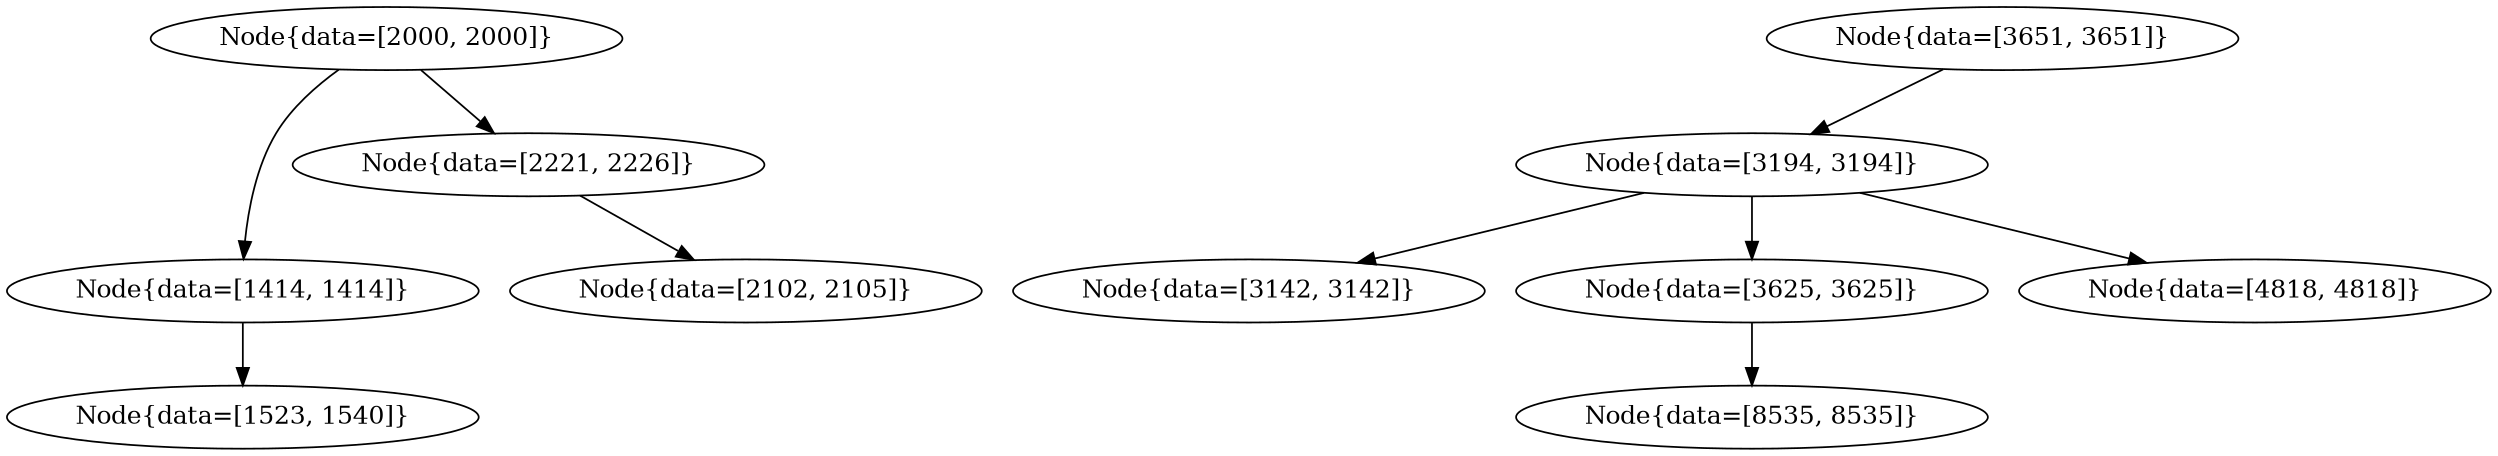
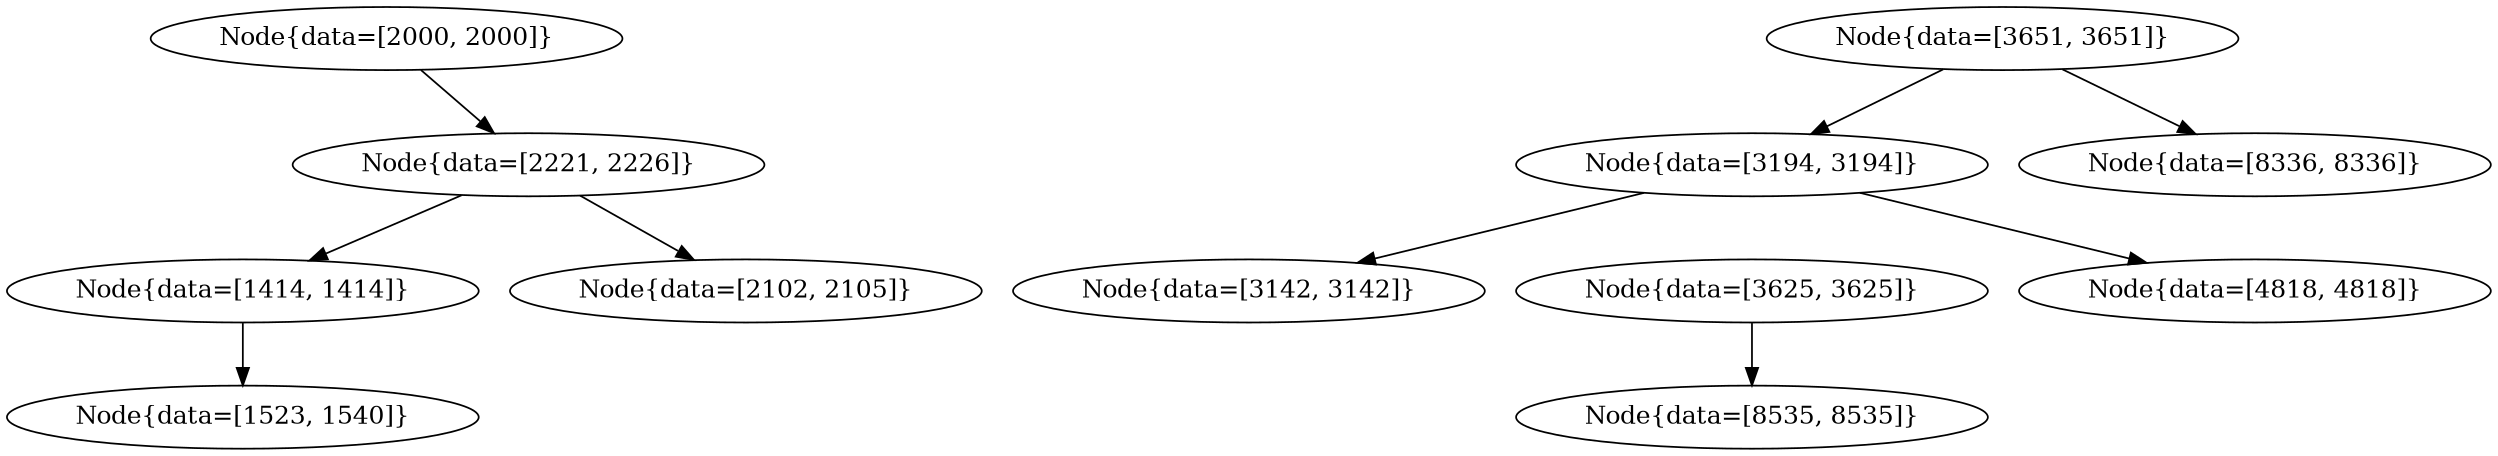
edge "Node{data=[2000, 2000]}" -> "Node{data=[1414, 1414]}": now "Node{data=[2221, 2226]}" -> "Node{data=[1414, 1414]}"
node "Node{data=[8336, 8336]}": added
edge "Node{data=[3194, 3194]}" -> "Node{data=[3625, 3625]}": removed
